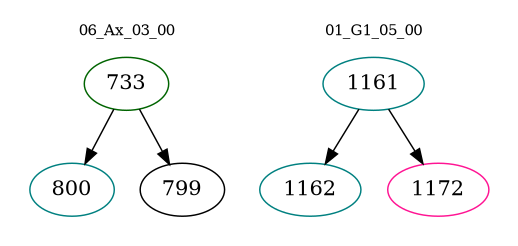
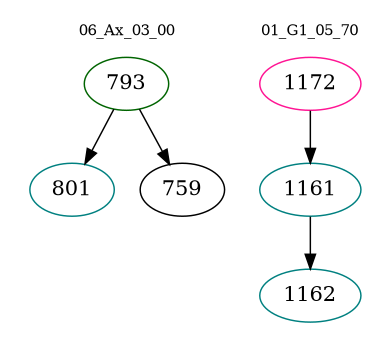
cluster "01_G1_05_00": label "01_G1_05_00" -> "01_G1_05_70"
node "733": label "733" -> "793"
edge "1161" -> "1172": reversed
node "800": label "800" -> "801"
node "799": label "799" -> "759"
